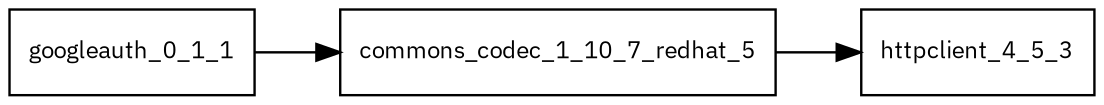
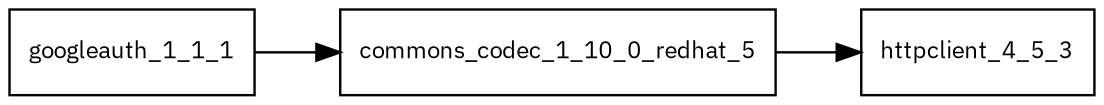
node "googleauth_0_1_1": label "googleauth_0_1_1" -> "googleauth_1_1_1"
node "commons_codec_1_10_7_redhat_5": label "commons_codec_1_10_7_redhat_5" -> "commons_codec_1_10_0_redhat_5"
